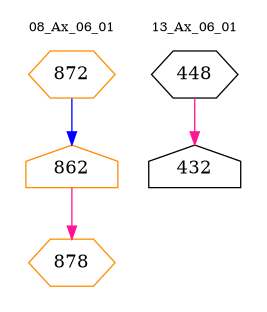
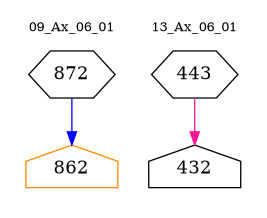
cluster "08_Ax_06_01": label "08_Ax_06_01" -> "09_Ax_06_01"
node "872": color darkorange -> black
node "448": label "448" -> "443"
node "878": removed
